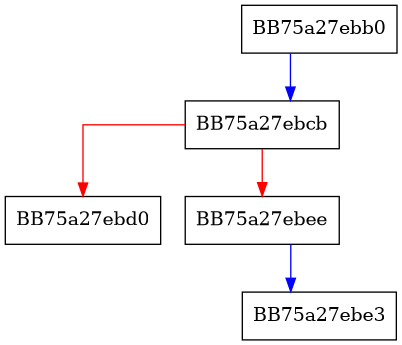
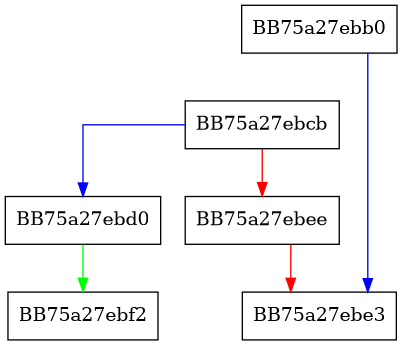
edge "BB75a27ebb0" -> "BB75a27ebcb": now "BB75a27ebb0" -> "BB75a27ebe3"
edge "BB75a27ebcb" -> "BB75a27ebd0": color red -> blue
edge "BB75a27ebee" -> "BB75a27ebe3": color blue -> red
node "BB75a27ebf2": added
